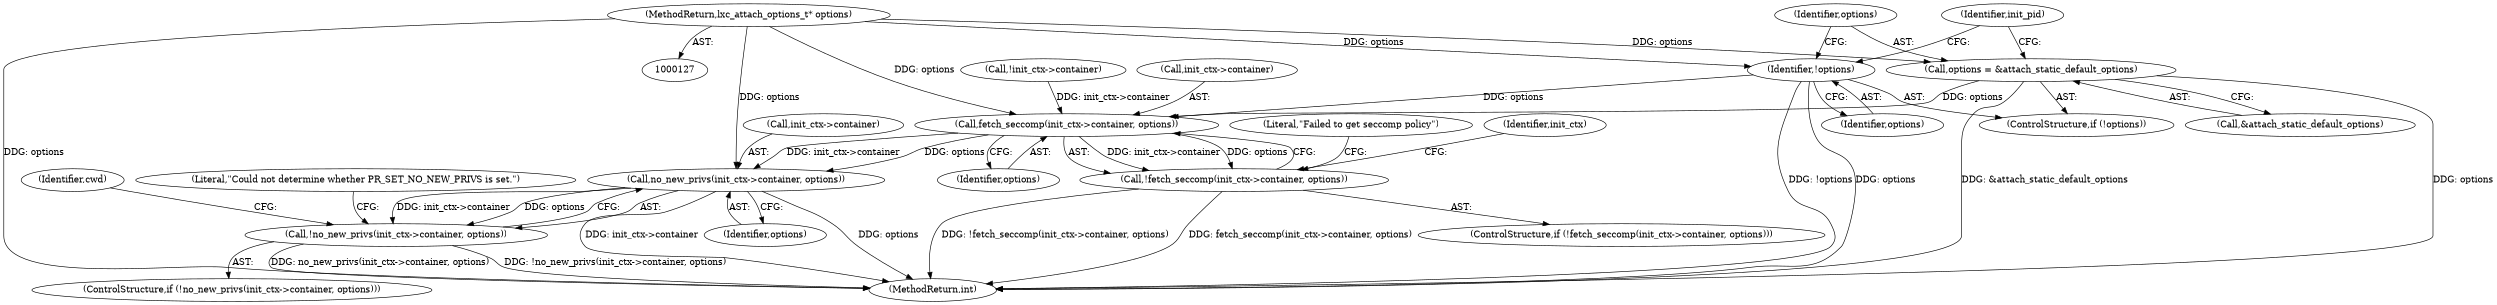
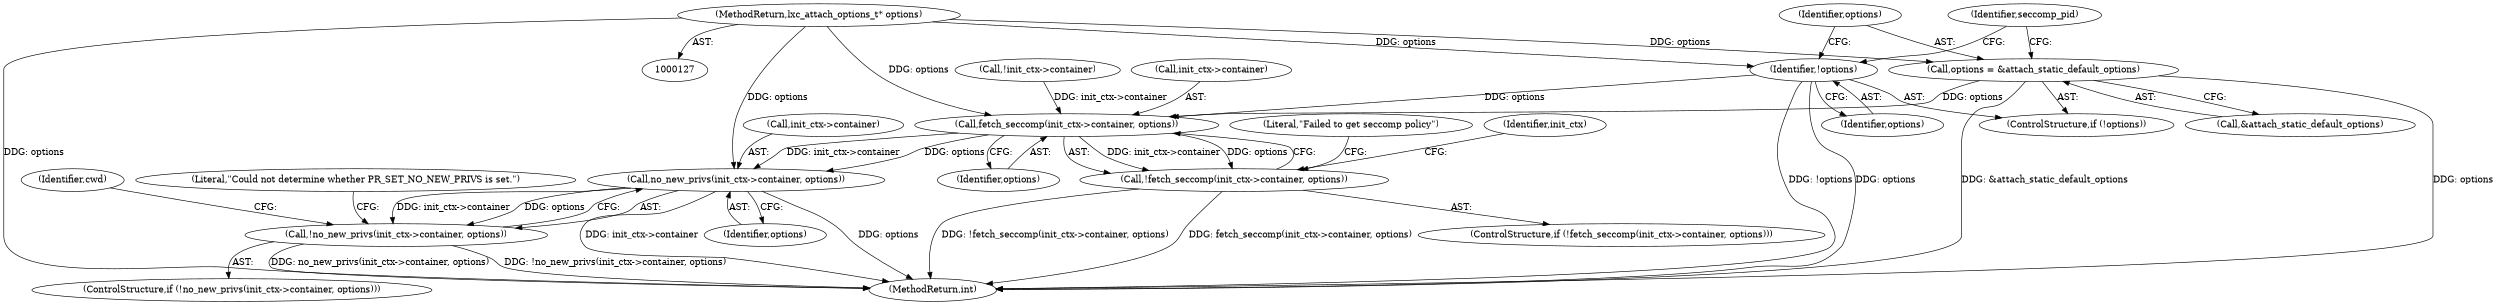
node "(Identifier,init_pid)": label "(Identifier,init_pid)" -> "(Identifier,seccomp_pid)"
